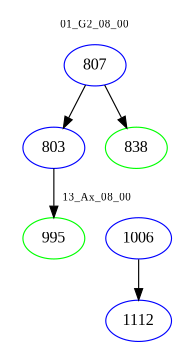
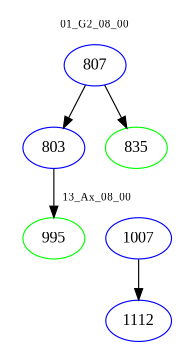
node "838": label "838" -> "835"
node "1006": label "1006" -> "1007"
